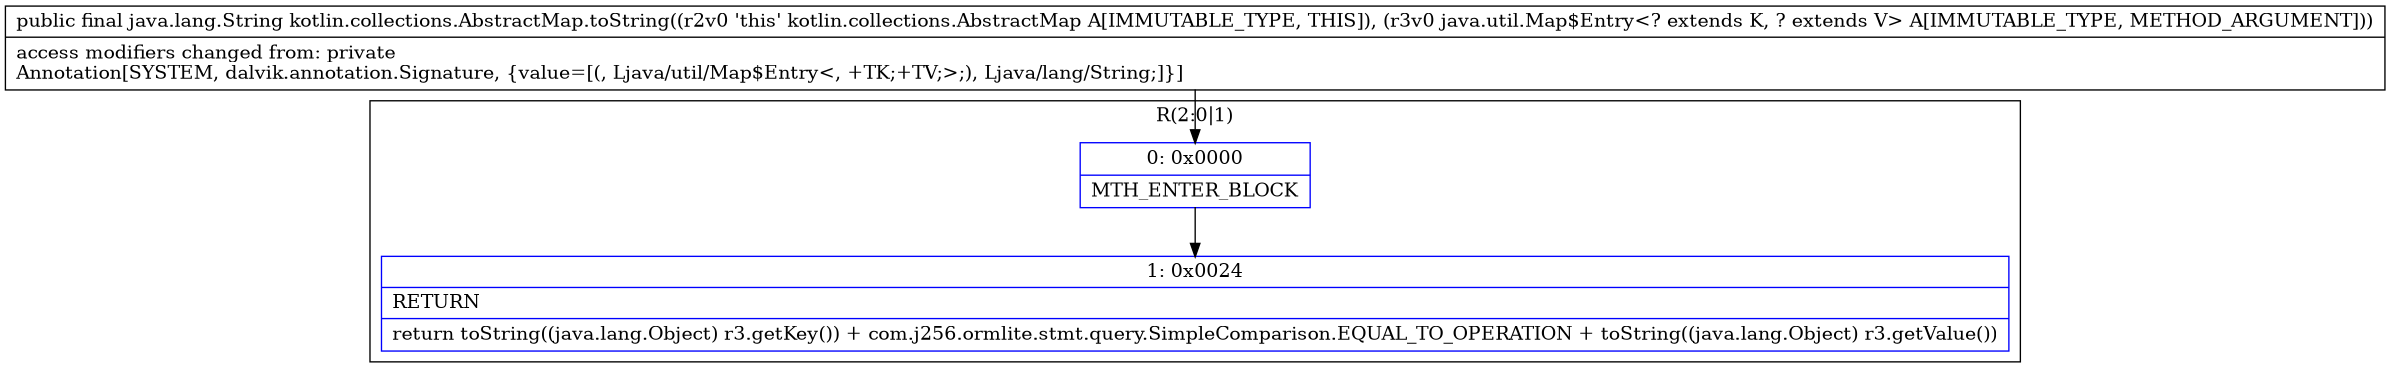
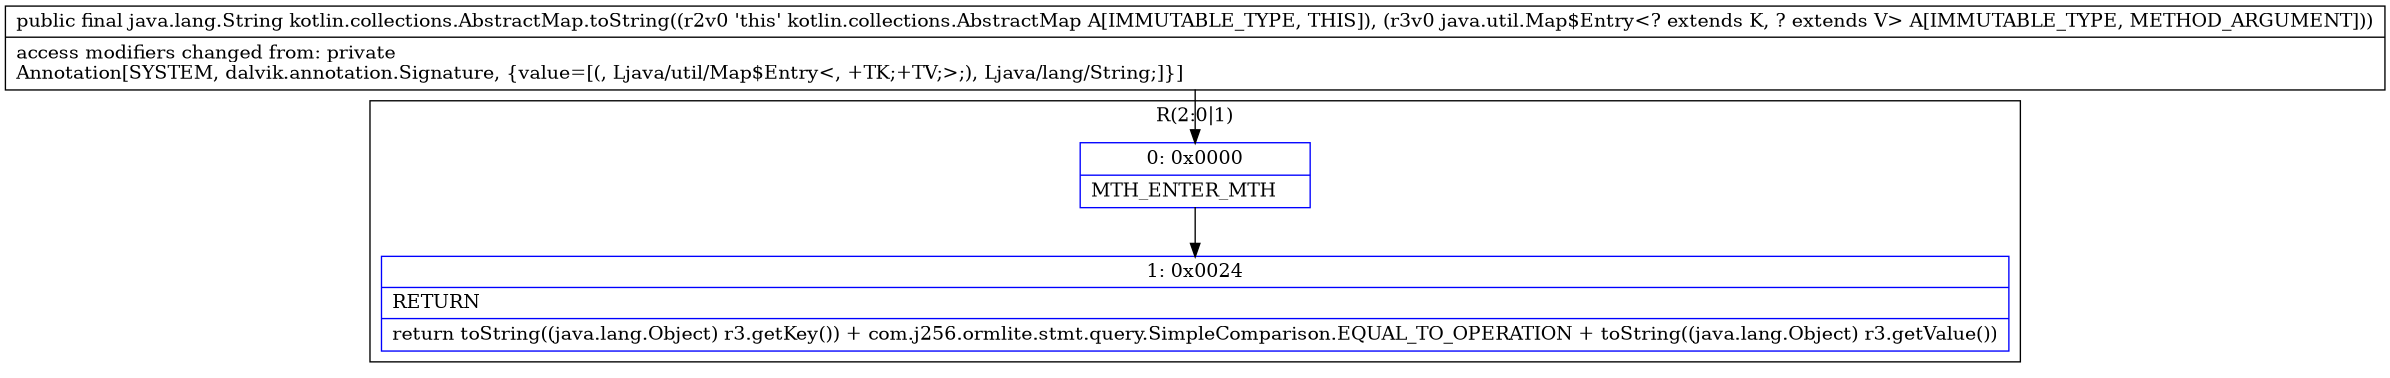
node "0: 0x0000": text "MTH_ENTER_BLOCK" -> "MTH_ENTER_MTH"
